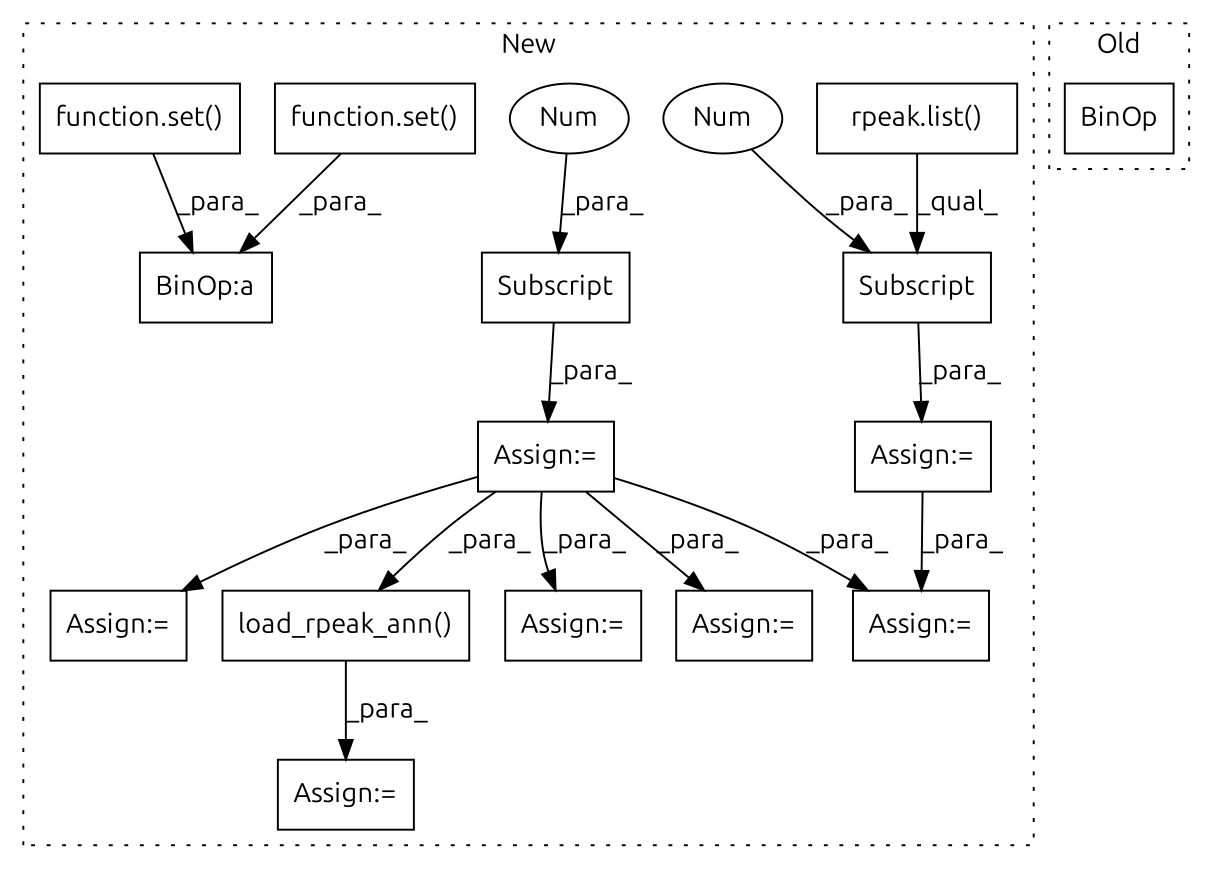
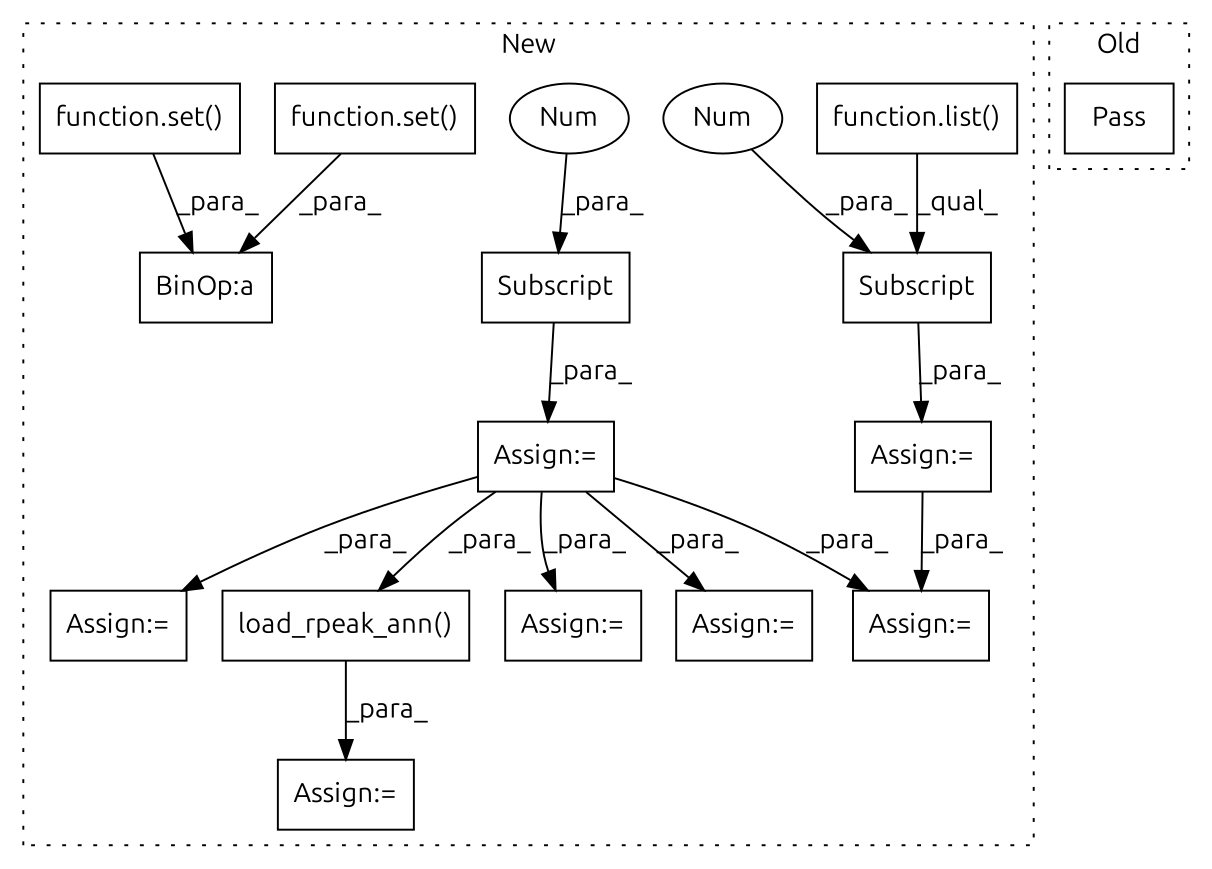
node "rpeak.list()": label "rpeak.list()" -> "function.list()"
node "BinOp": label "BinOp" -> "Pass"
